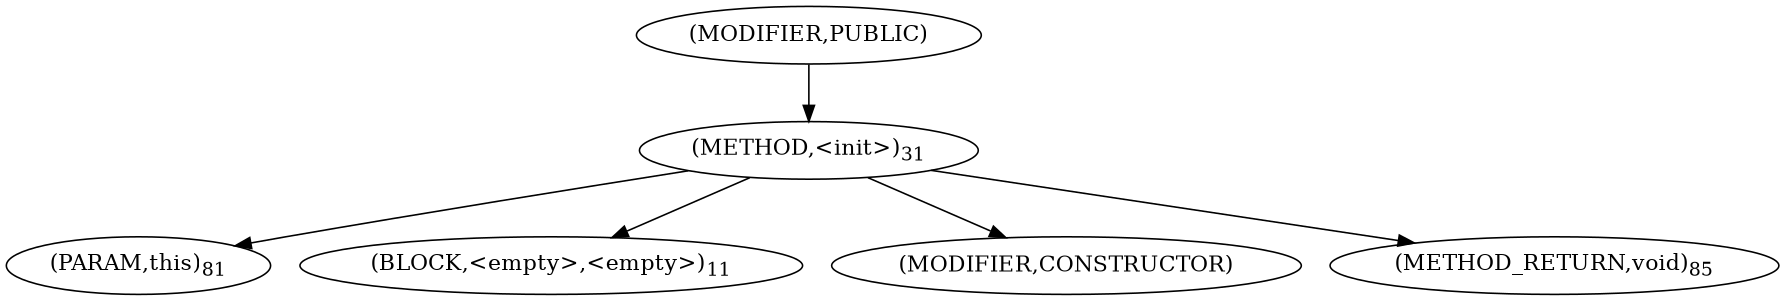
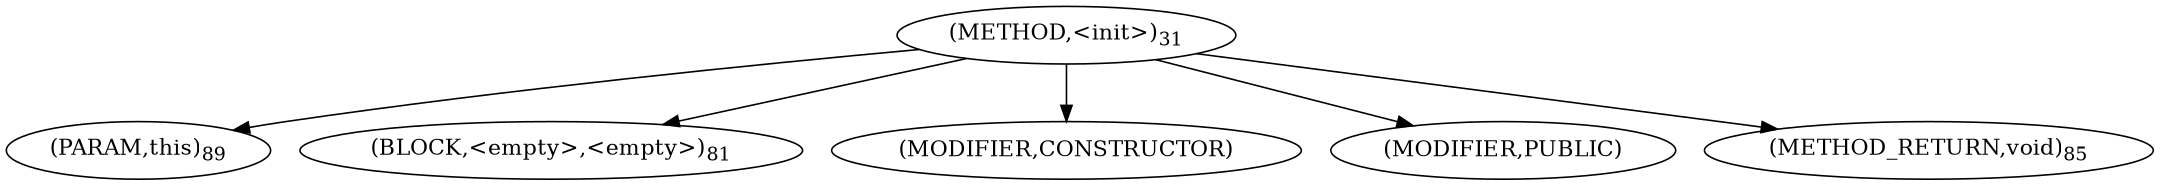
edge "(MODIFIER,PUBLIC)" -> "(METHOD,<init>)": reversed
node "(PARAM,this)": text "81" -> "89"
node "(BLOCK,<empty>,<empty>)": text "11" -> "81"
